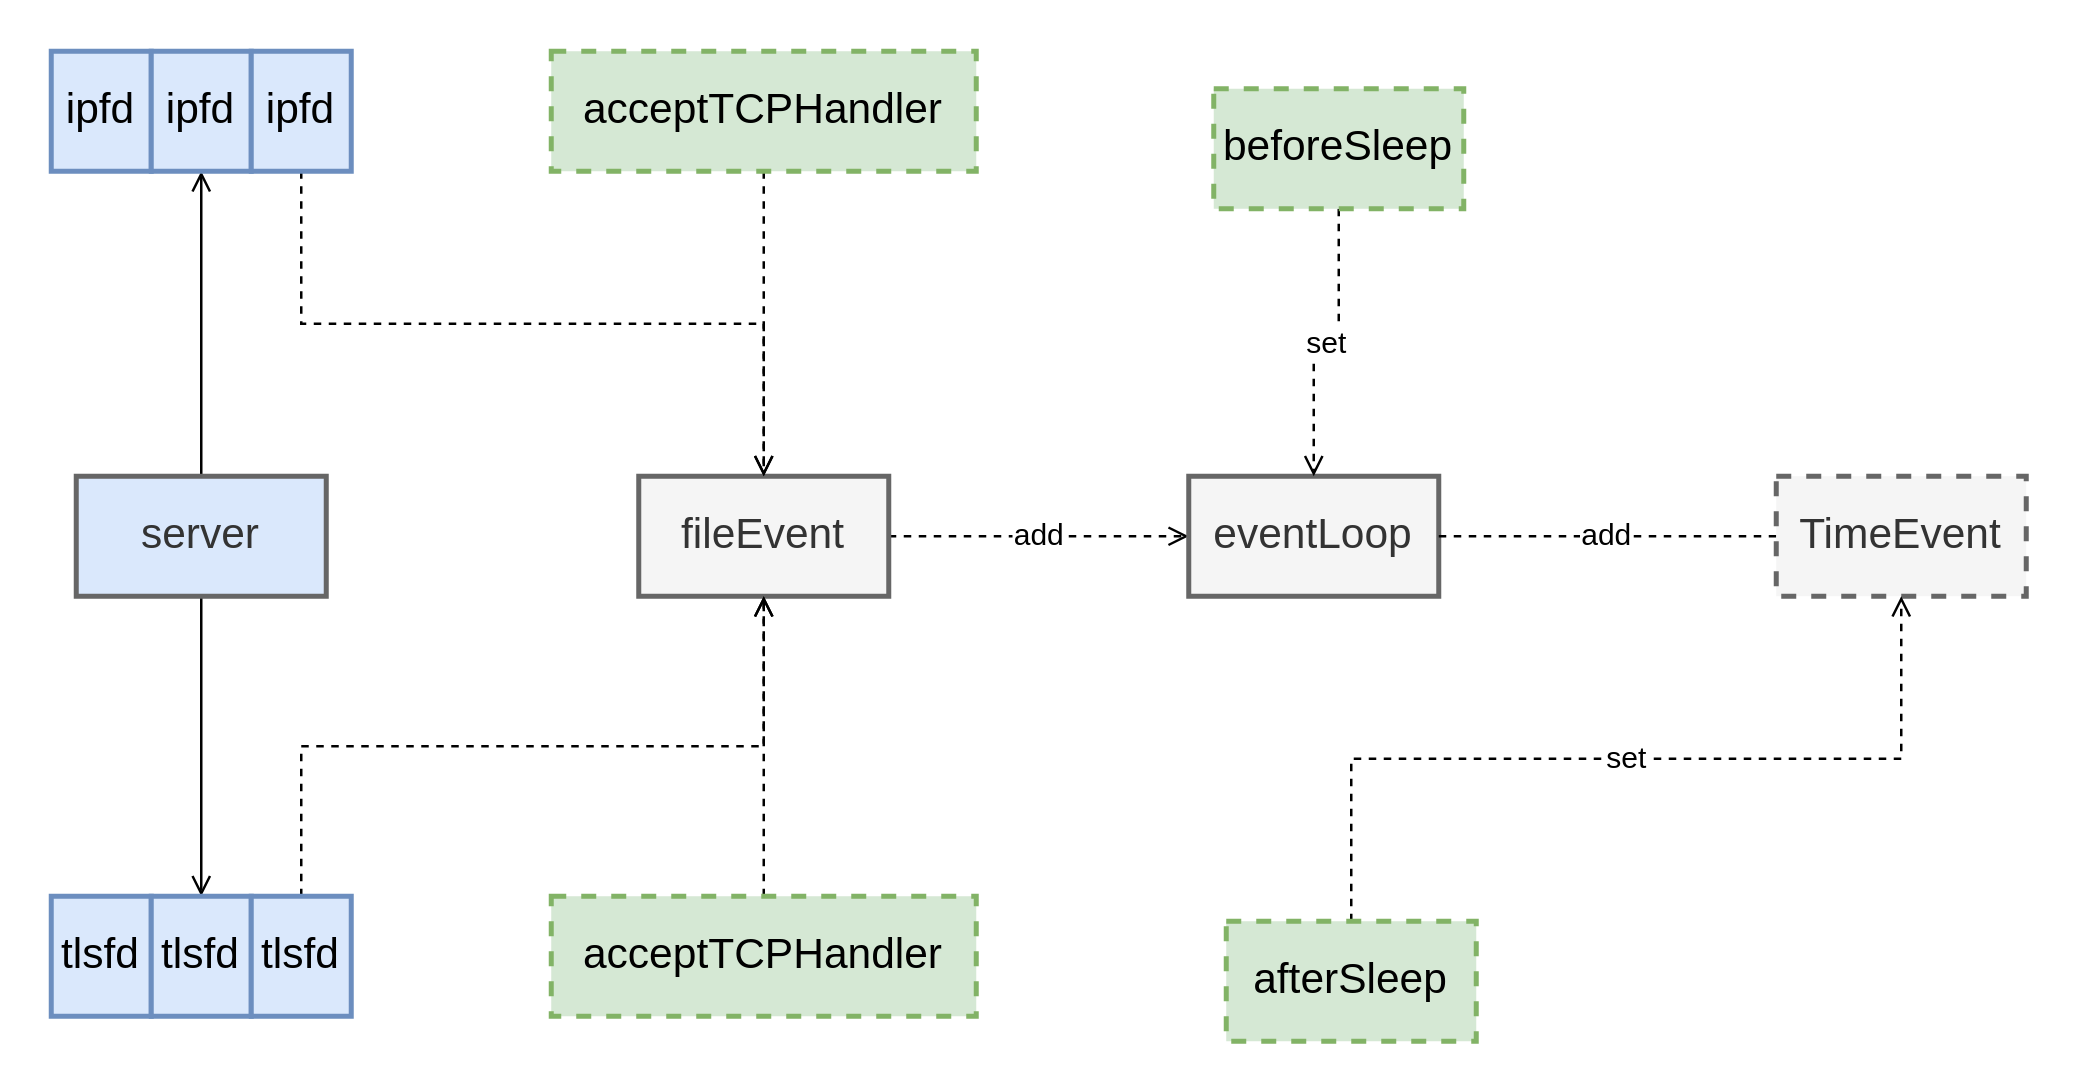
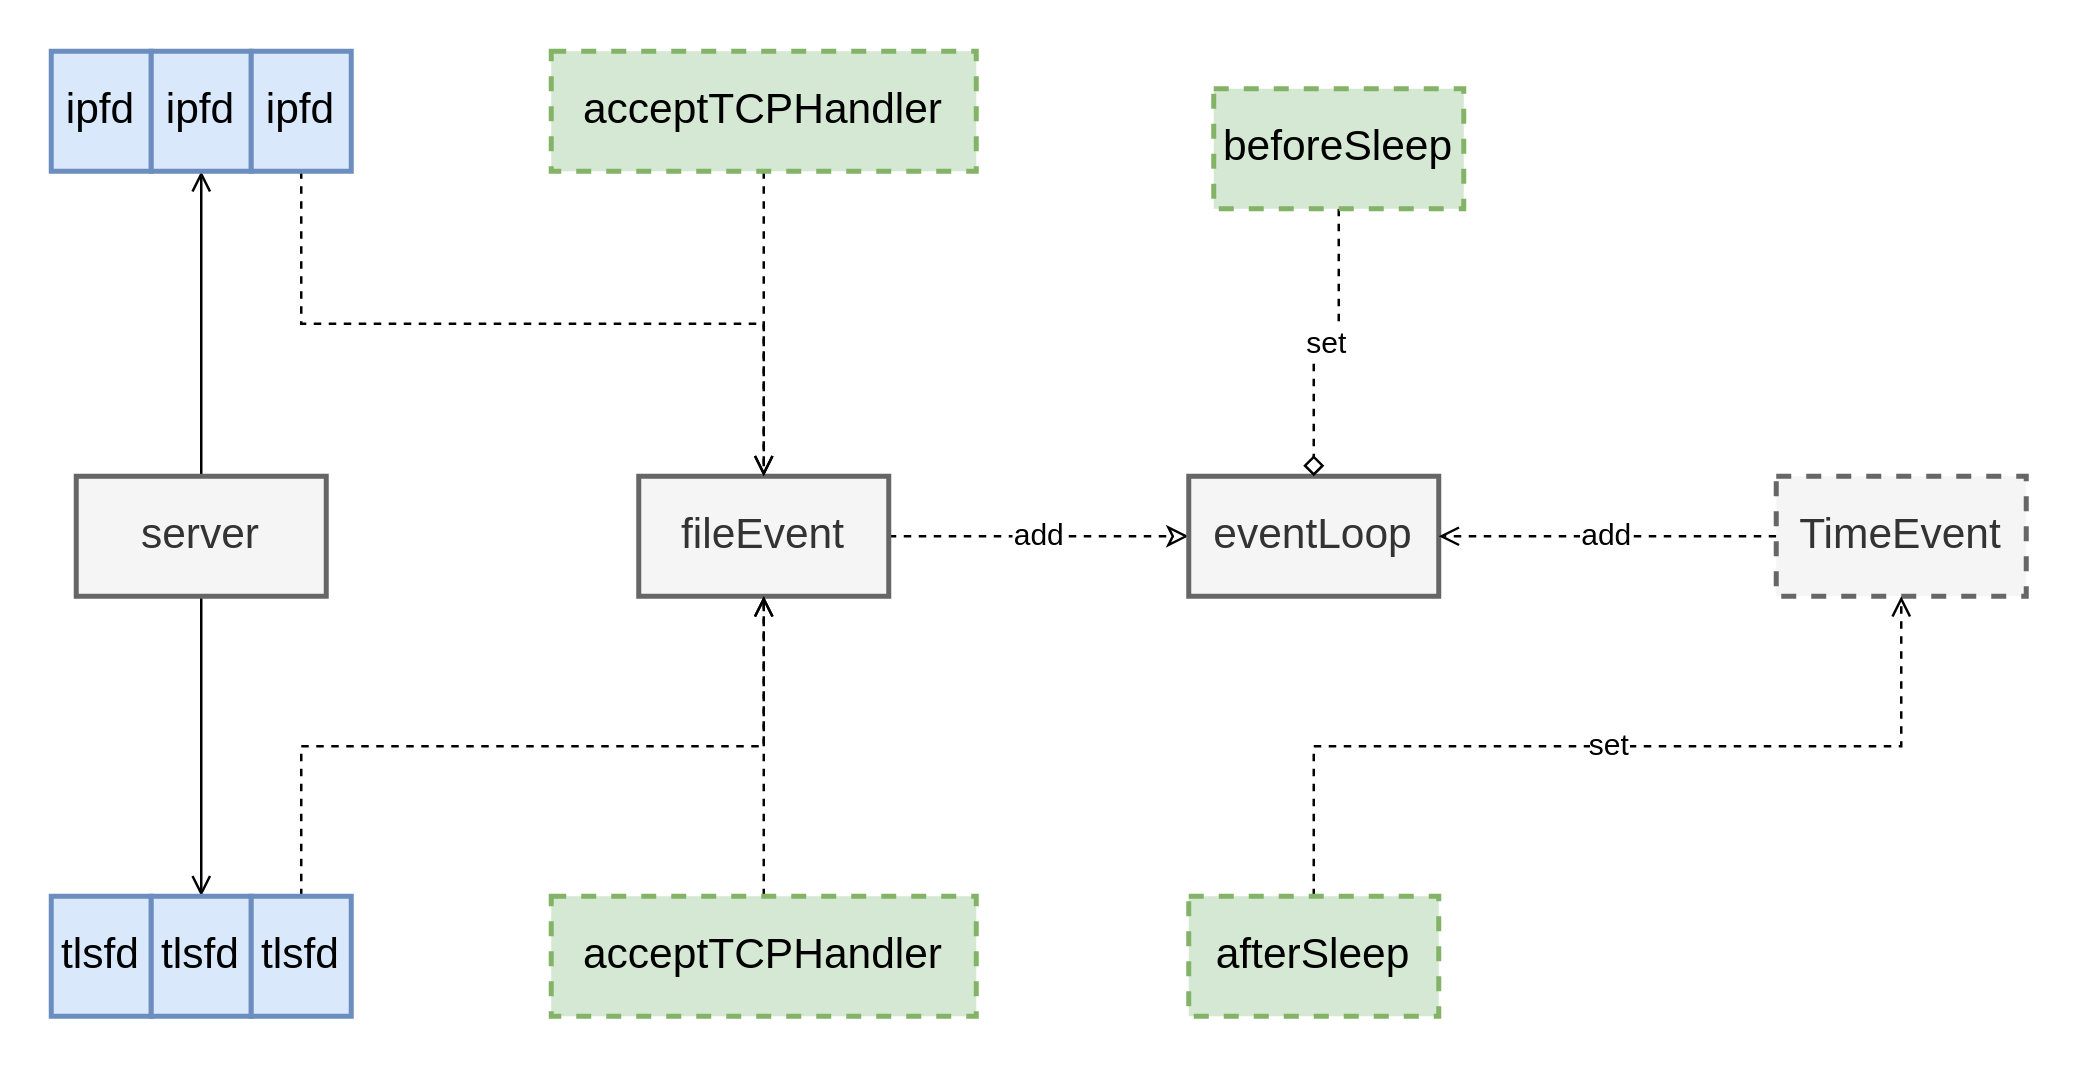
edge "beforeSleep" -> "eventLoop": arrowhead open -> diamond
node "server": fillcolor #dae8fc -> #f5f5f5
edge "fileEvent" -> "eventLoop": arrowhead open -> classic
edge "eventLoop" -- "TimeEvent": arrowhead none -> open
node "afterSleep": moved (1351, 981) -> (1314, 956)
